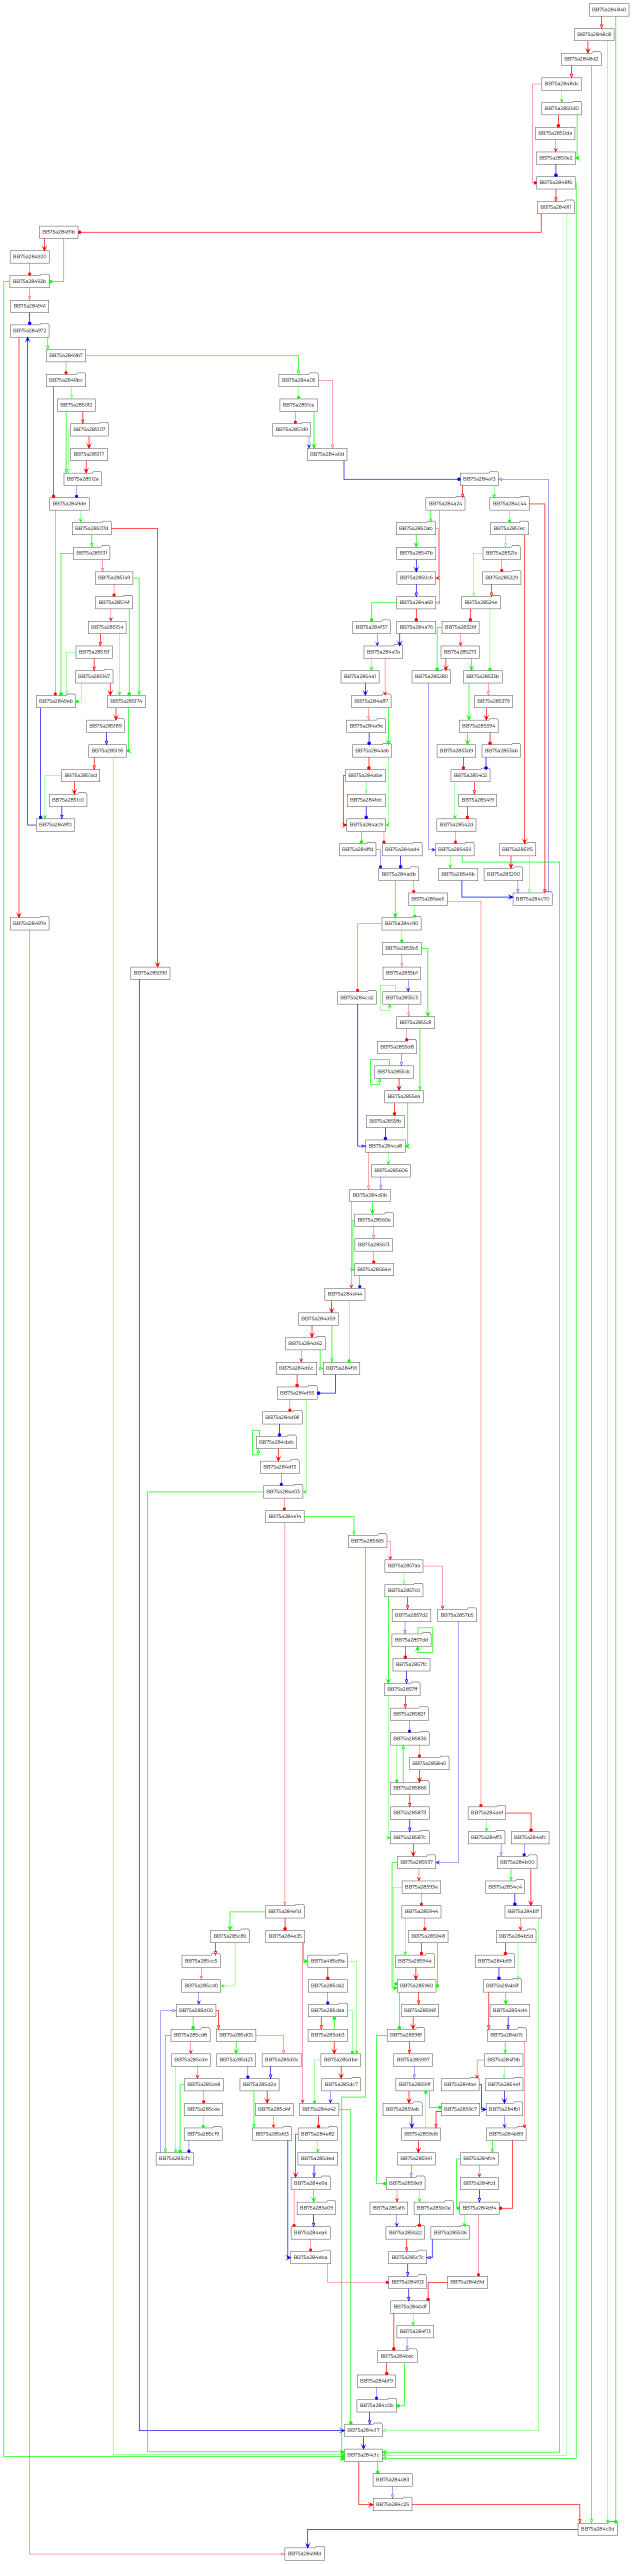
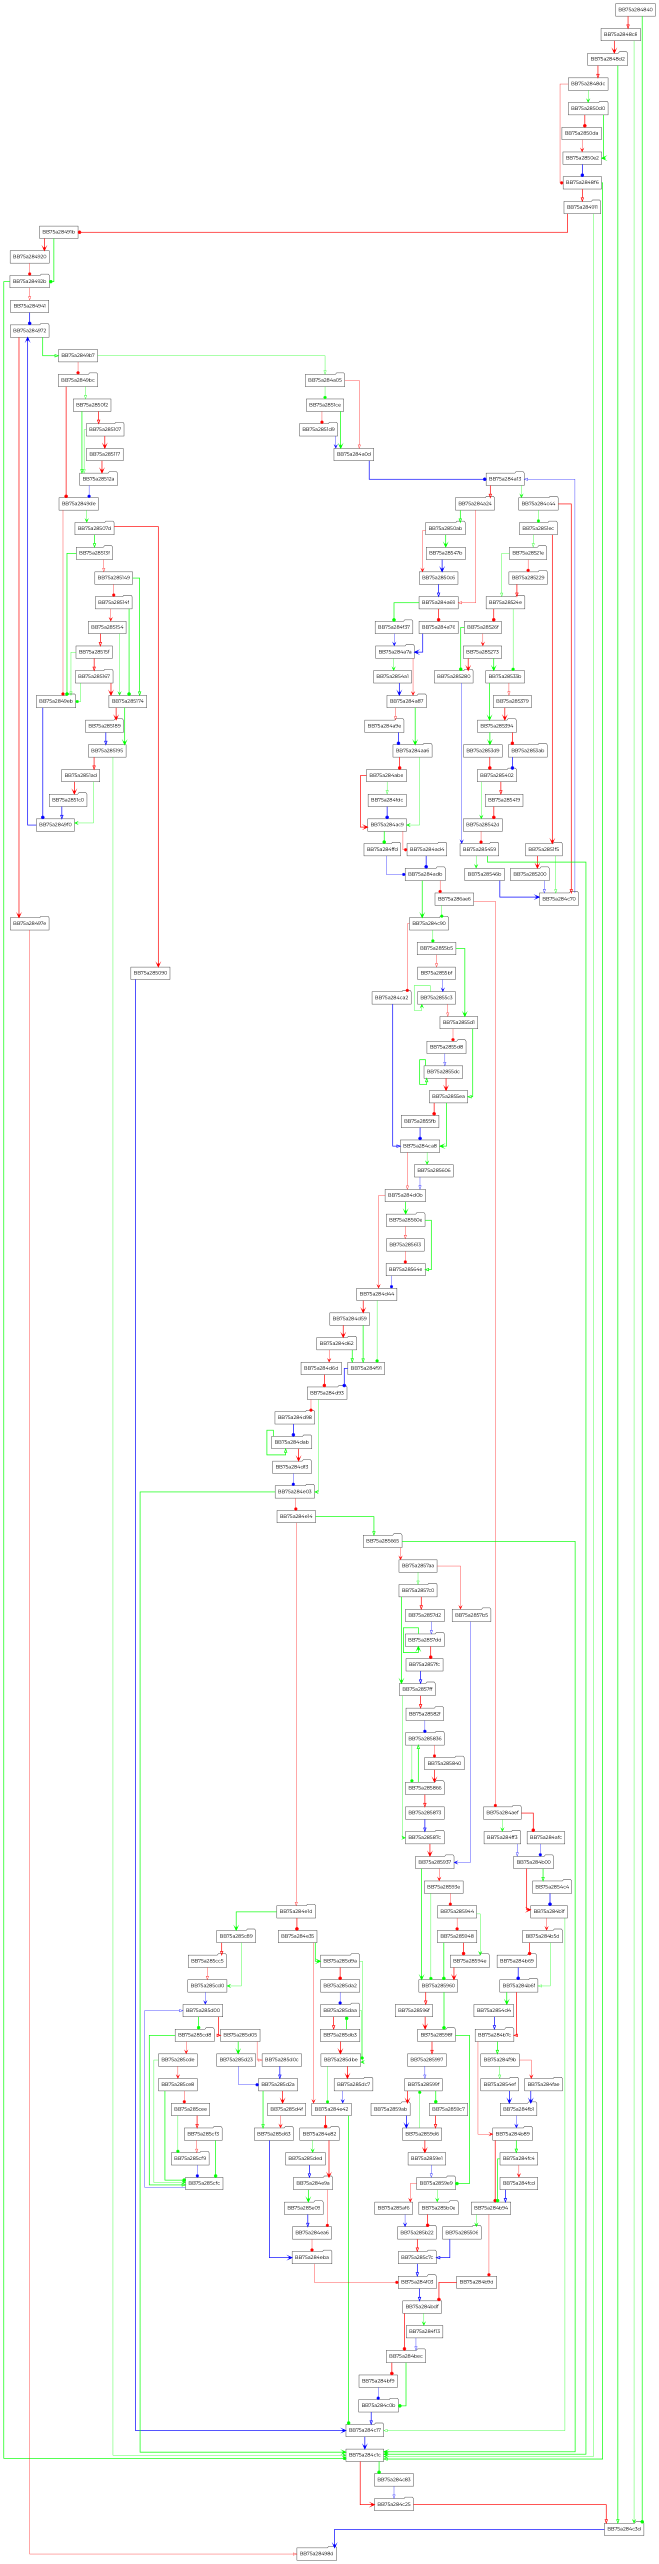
edge "BB75a2849b7" -> "BB75a284a05": style bold -> solid
node "BB75a485d9a": label "BB75a485d9a" -> "BB75a285d9a"
node "BB75a285cf3": added
